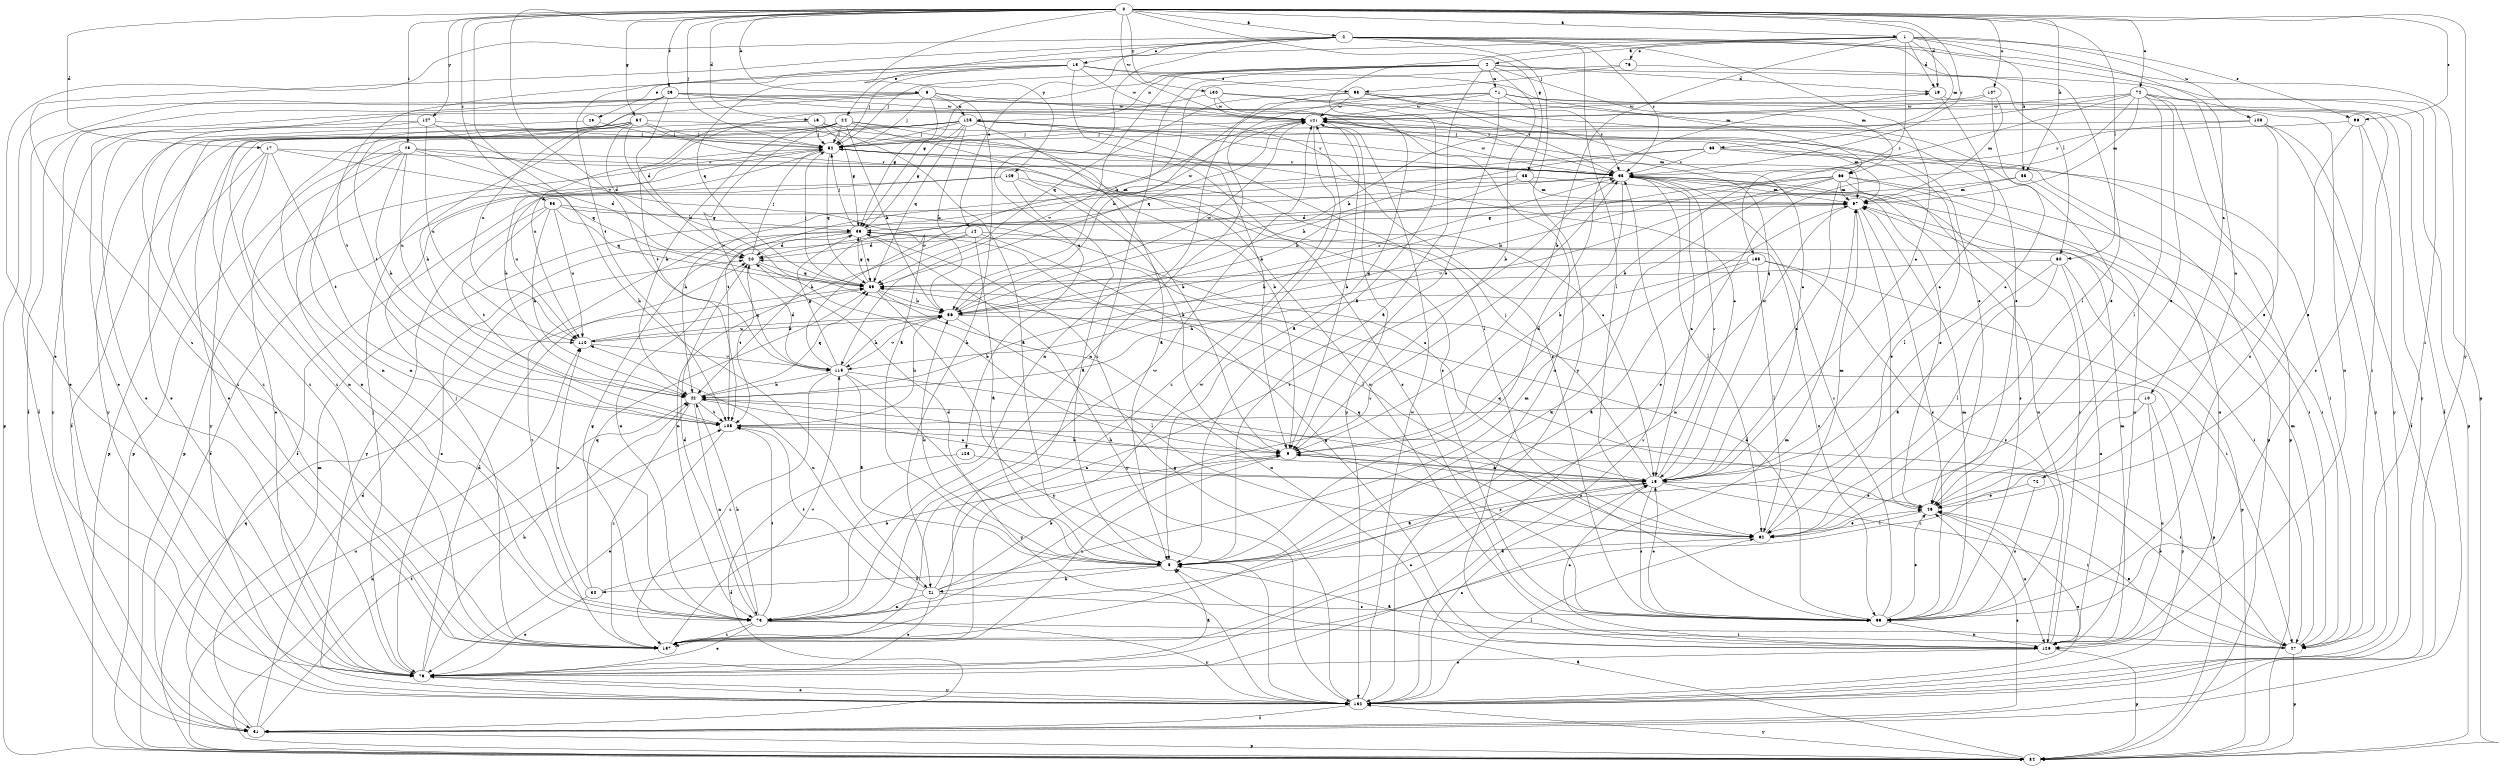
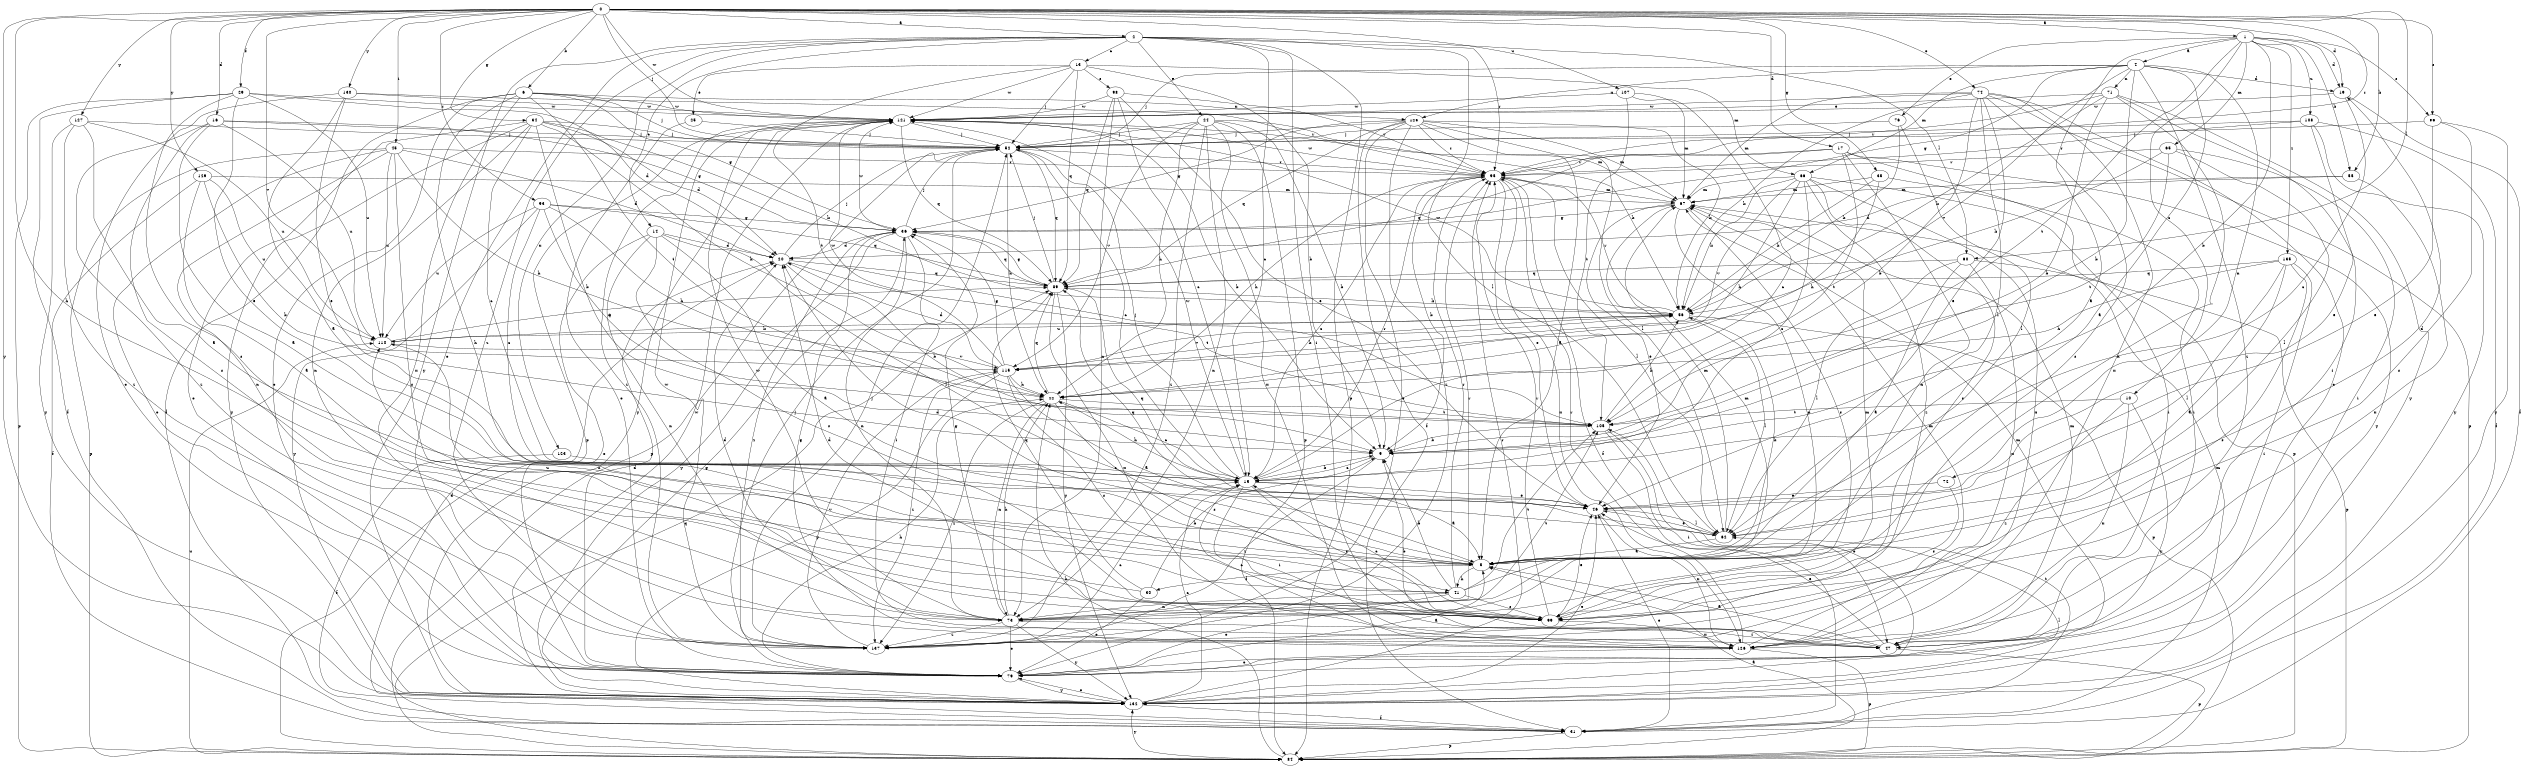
edge "76" -> "98": now "76" -> "52"
edge "71" -> "121": label "w" -> "e"
